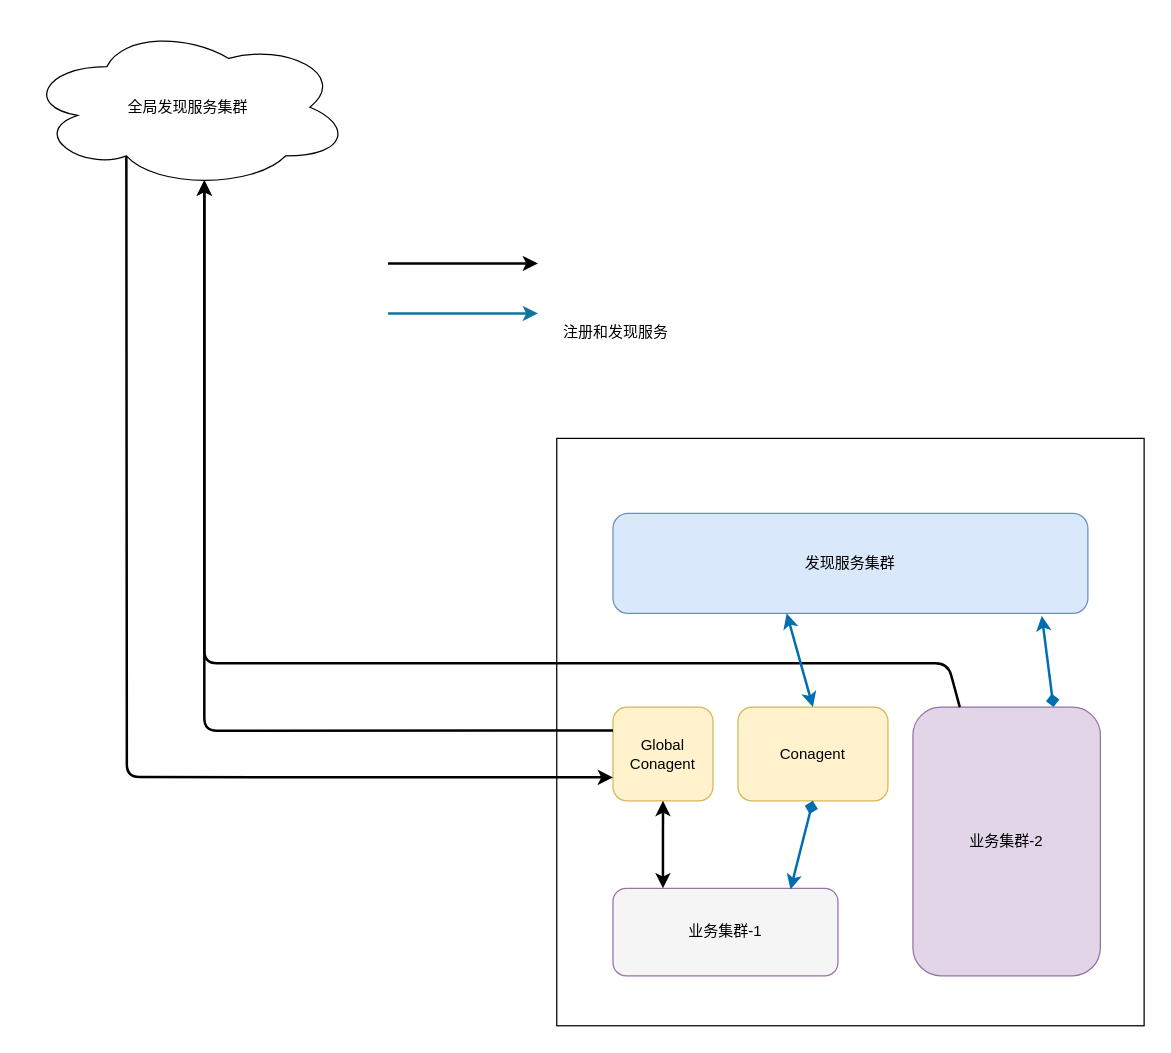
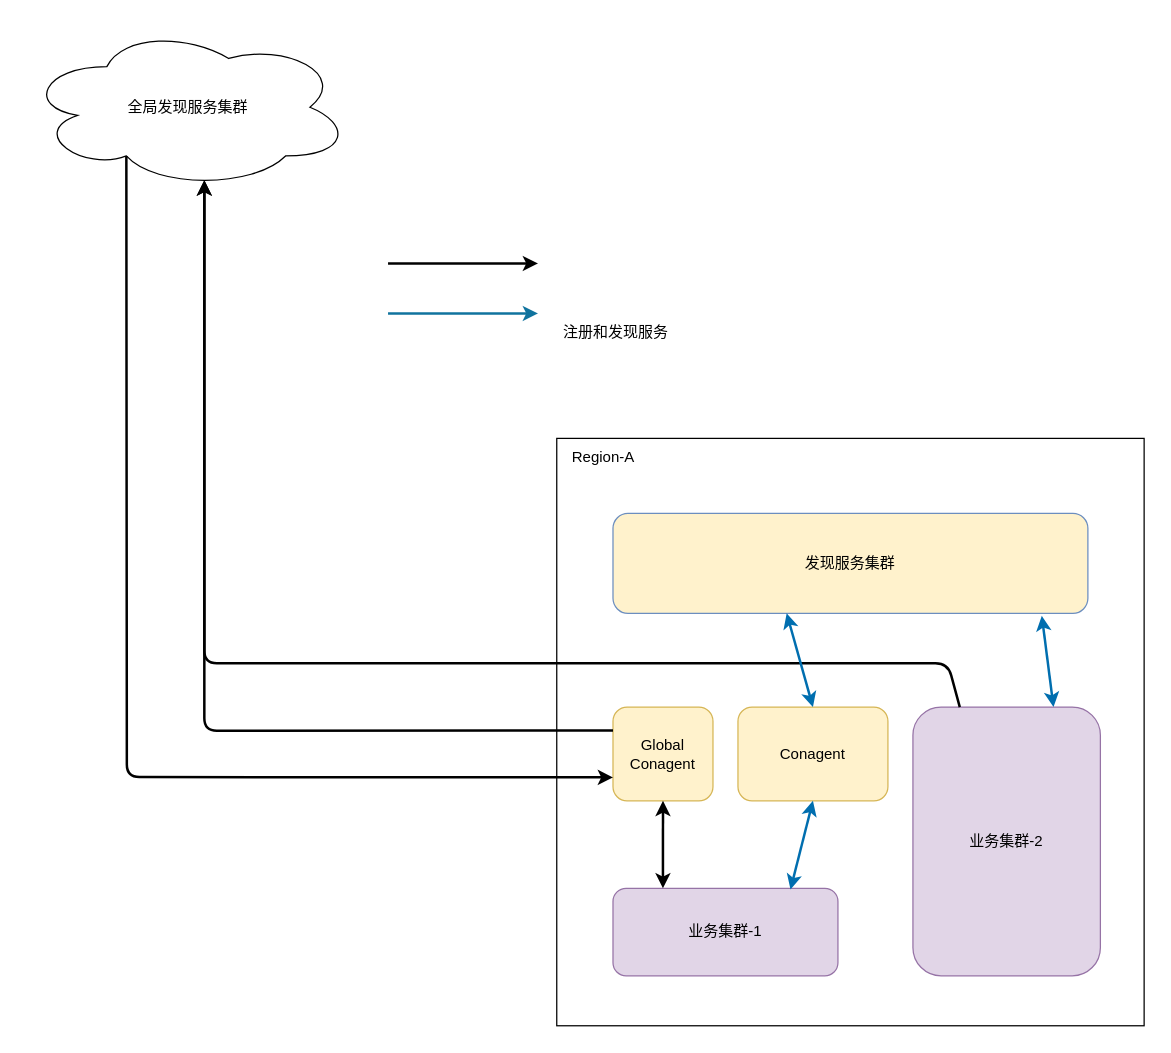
node "Region-A": added
node "发现服务集群": fillcolor #dae8fc -> #fff2cc
edge "发现服务集群" -- "业务集群-2": arrowhead diamond -> classic
edge "Conagent" -- "业务集群-1": arrowhead diamond -> classic
node "业务集群-1": fillcolor #f5f5f5 -> #e1d5e7
